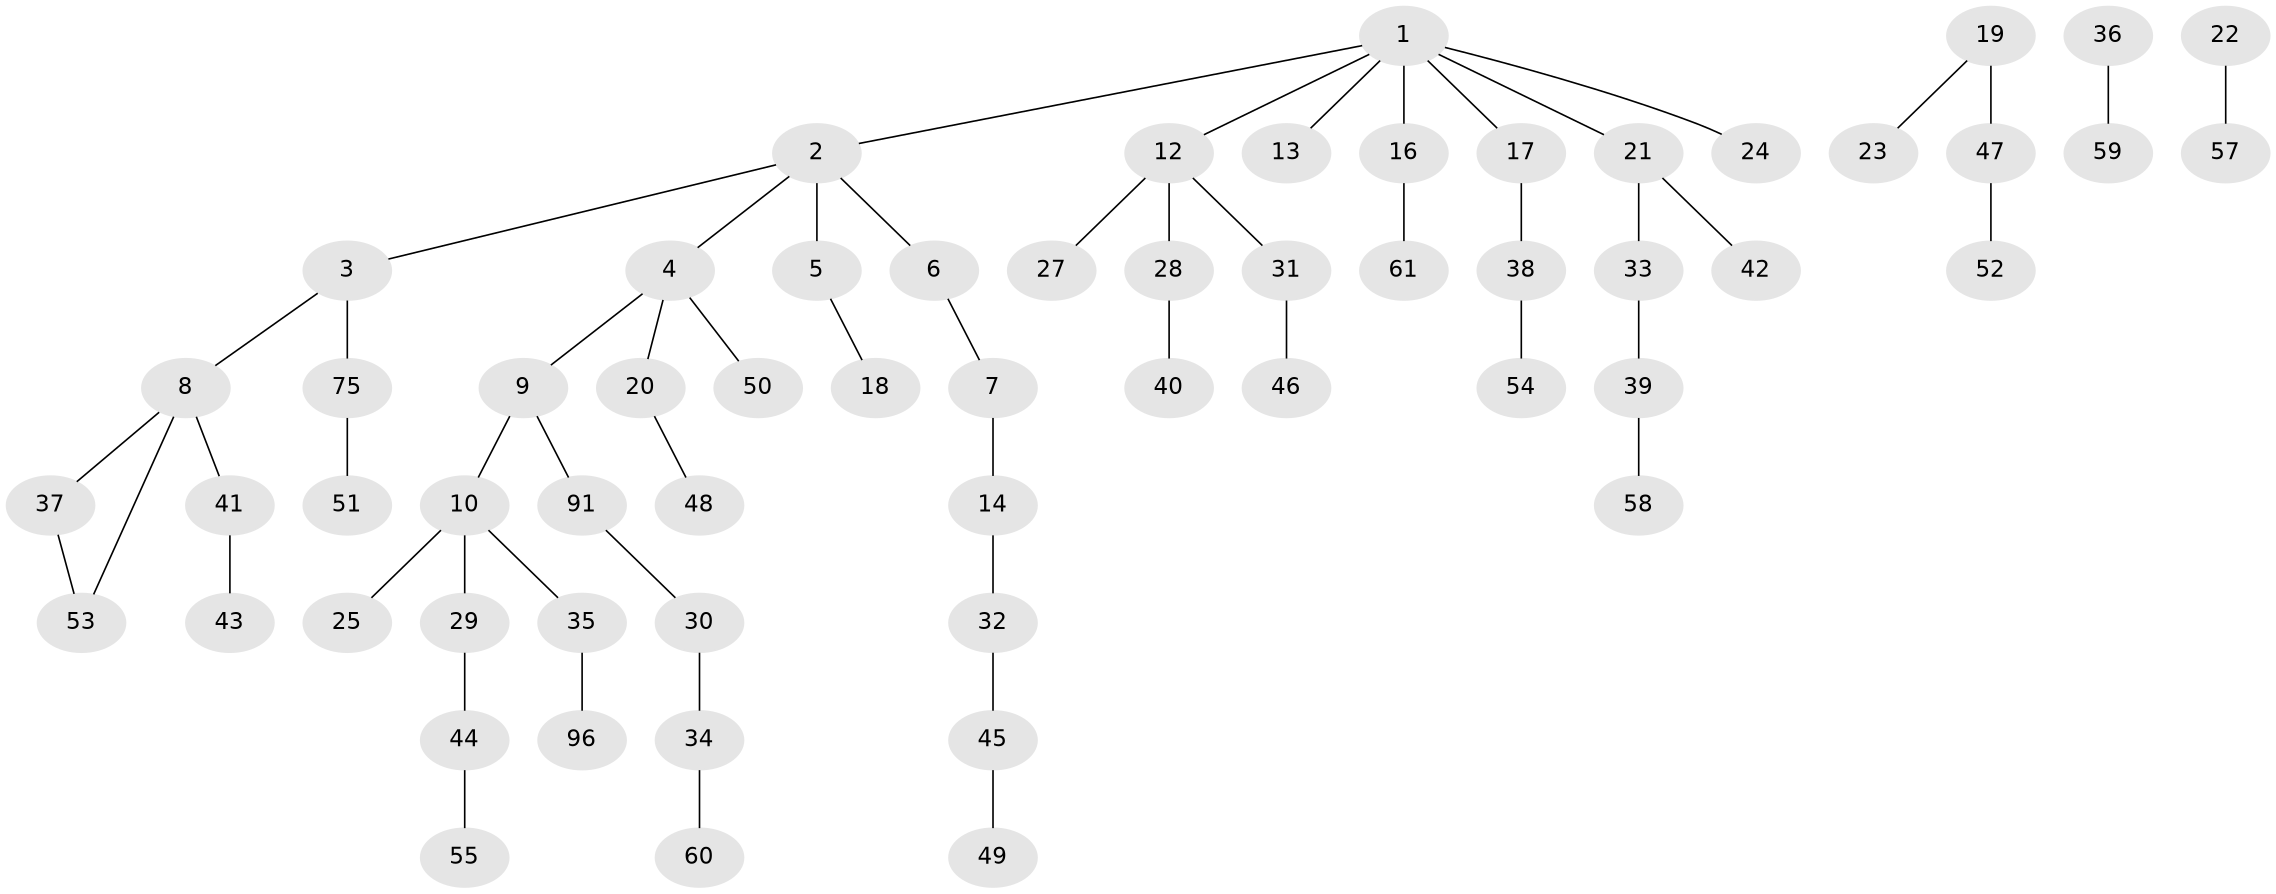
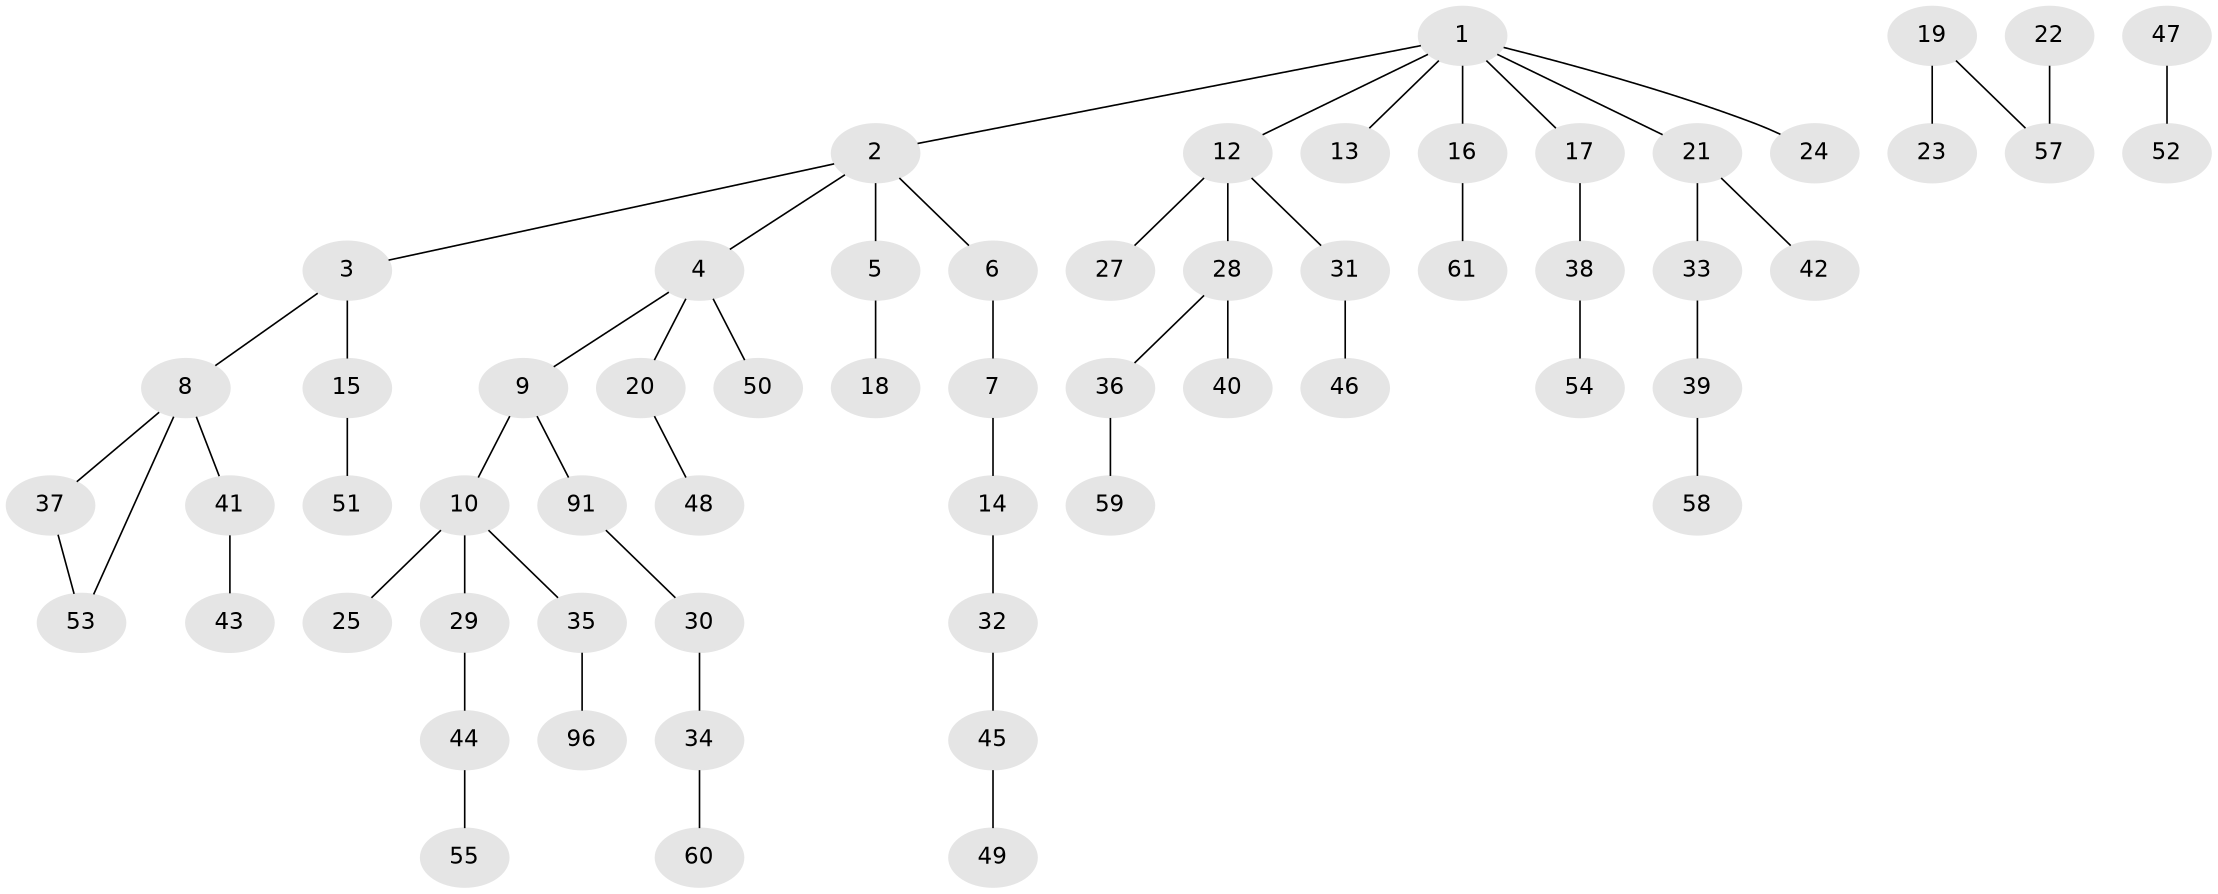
edge "19" -- "47": now "19" -- "57"
edge "28" -- "36": added
node "75": label "75" -> "15"
